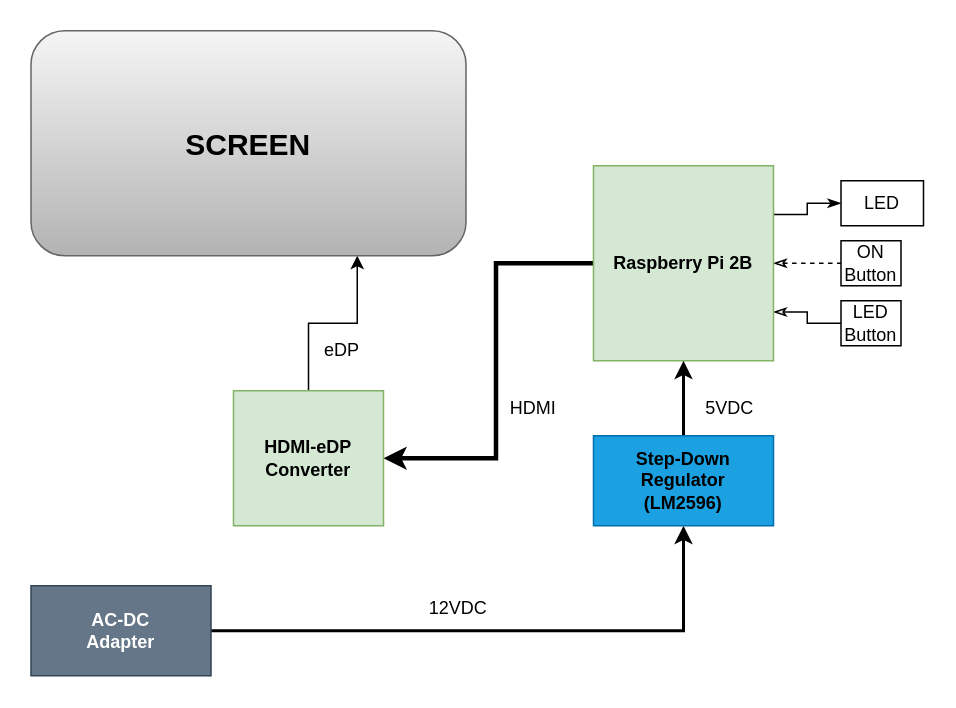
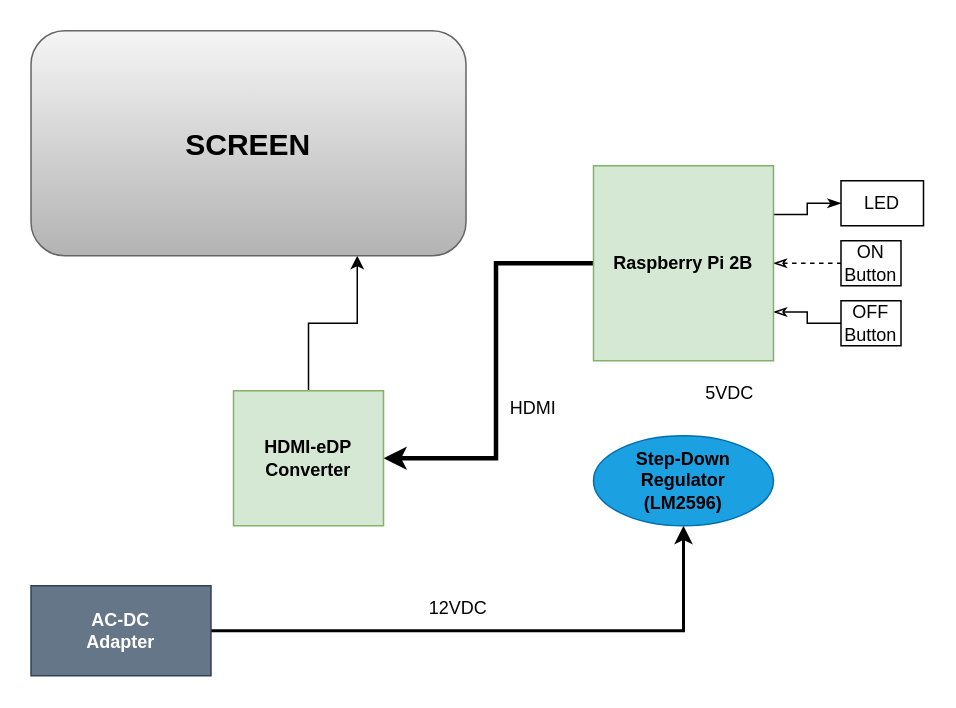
node "LED Button": label "LED Button" -> "OFF Button"
node "eDP": removed
edge "Step-Down Regulator (LM2596)" -> "Raspberry Pi 2B": removed
node "5VDC": moved (730, 409) -> (730, 394)
node "Step-Down Regulator (LM2596)": shape rectangle -> ellipse
